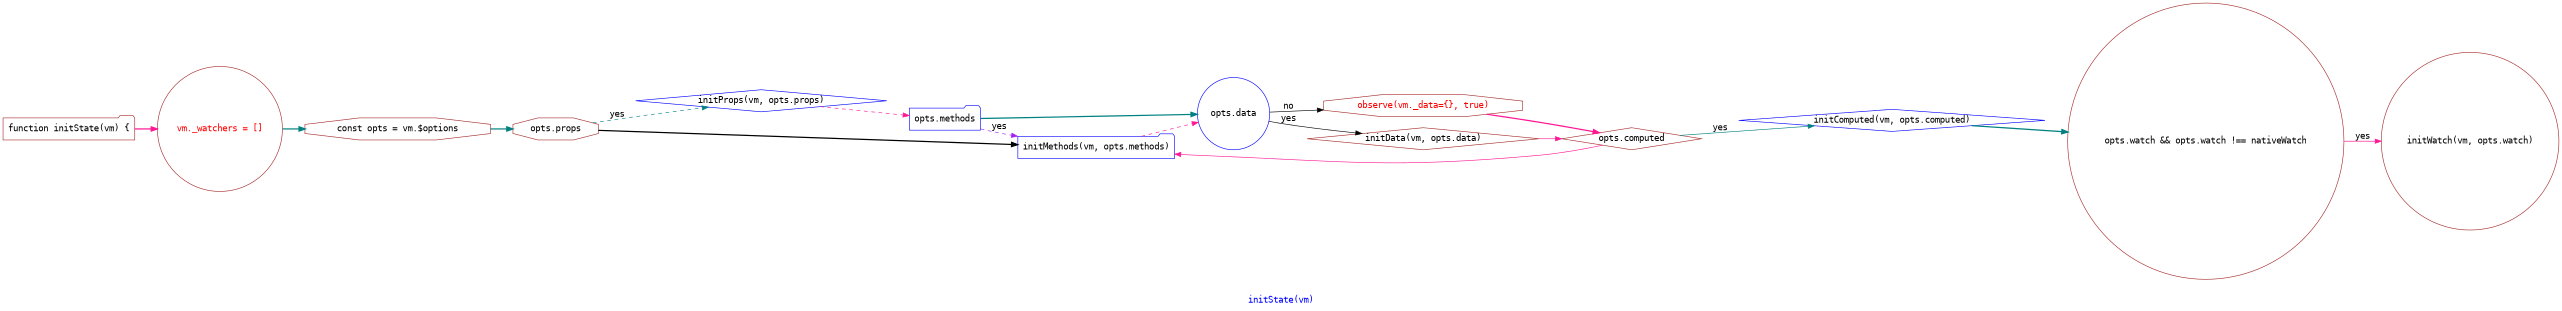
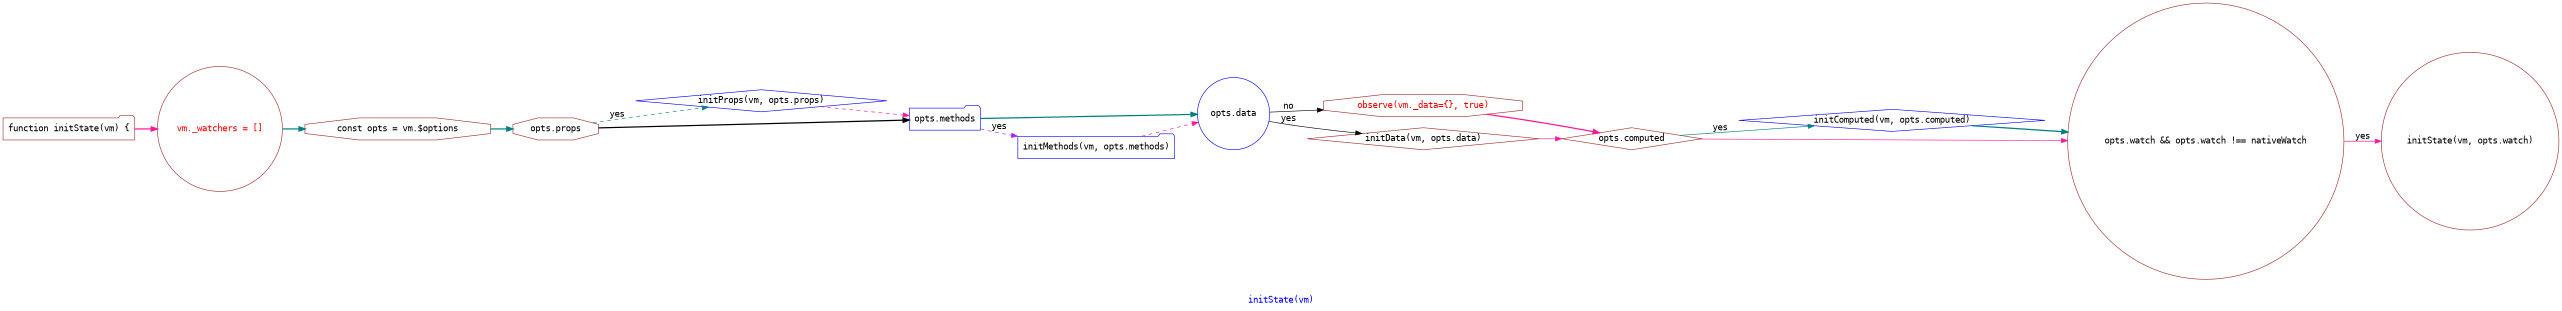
edge "opts.props" -> "initMethods(vm, opts.methods)": now "opts.props" -> "opts.methods"
node "initWatch(vm, opts.watch)": label "initWatch(vm, opts.watch)" -> "initState(vm, opts.watch)"
edge "opts.computed" -> "initMethods(vm, opts.methods)": now "opts.computed" -> "opts.watch && opts.watch !== nativeWatch"
